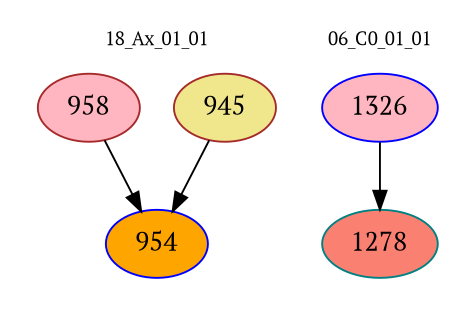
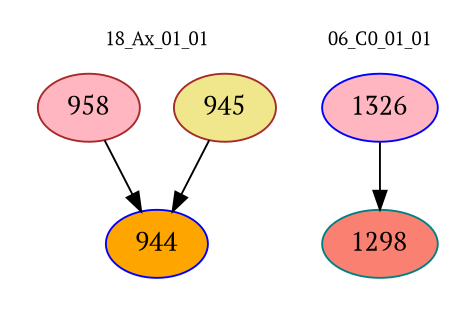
node "954": label "954" -> "944"
node "1278": label "1278" -> "1298"
